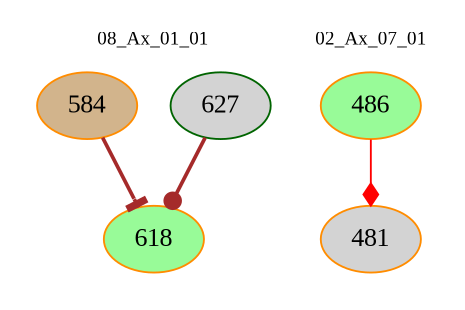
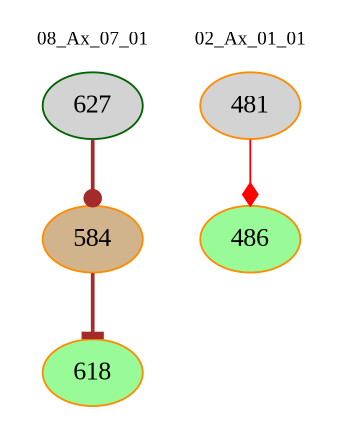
cluster "08_Ax_01_01": label "08_Ax_01_01" -> "08_Ax_07_01"
cluster "02_Ax_07_01": label "02_Ax_07_01" -> "02_Ax_01_01"
edge "486" -> "481": reversed
edge "627" -> "618": now "627" -> "584"
